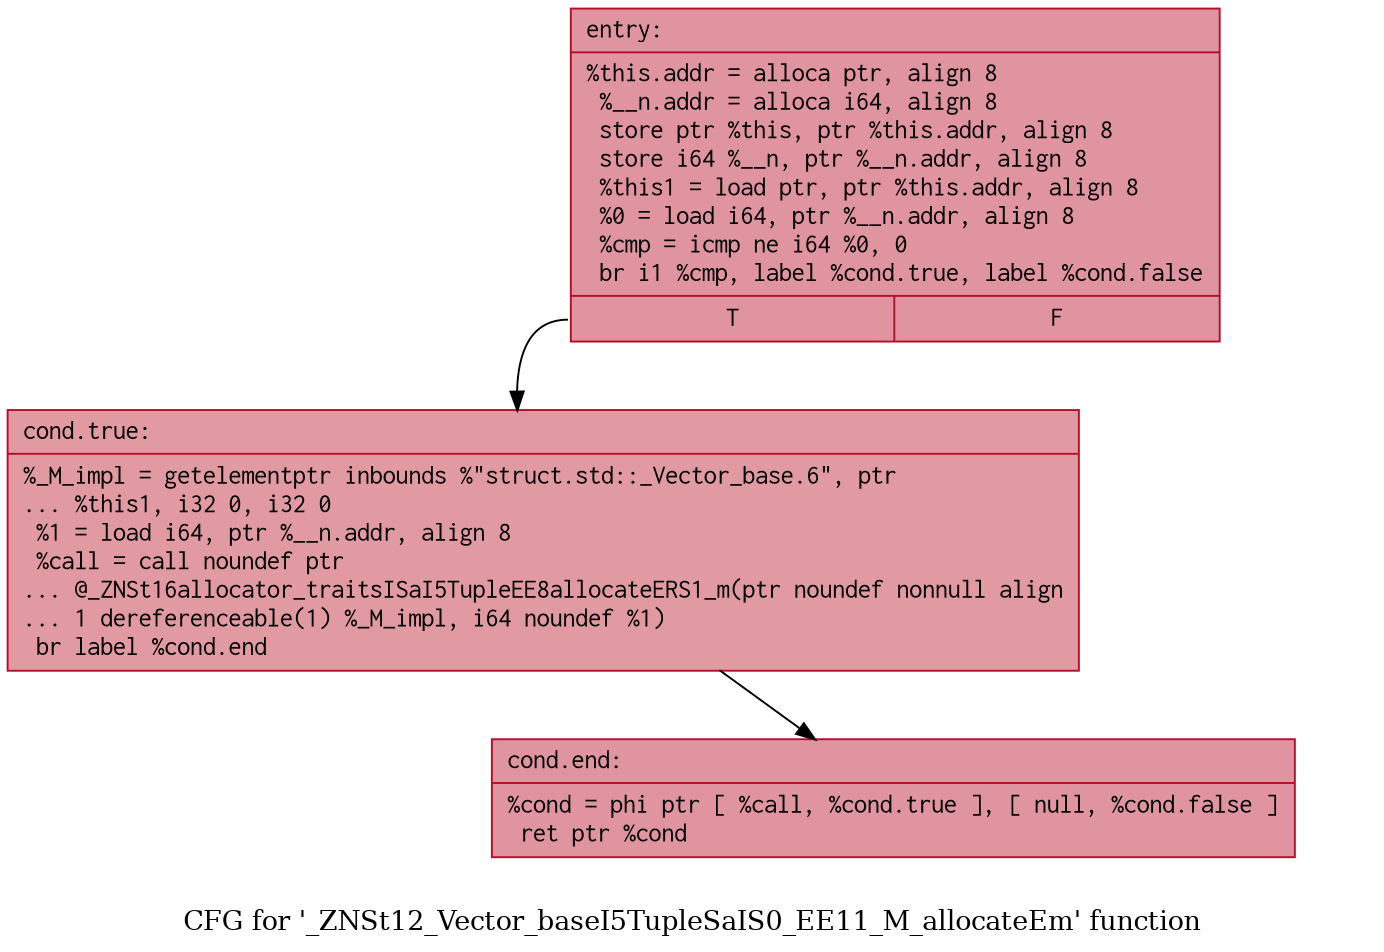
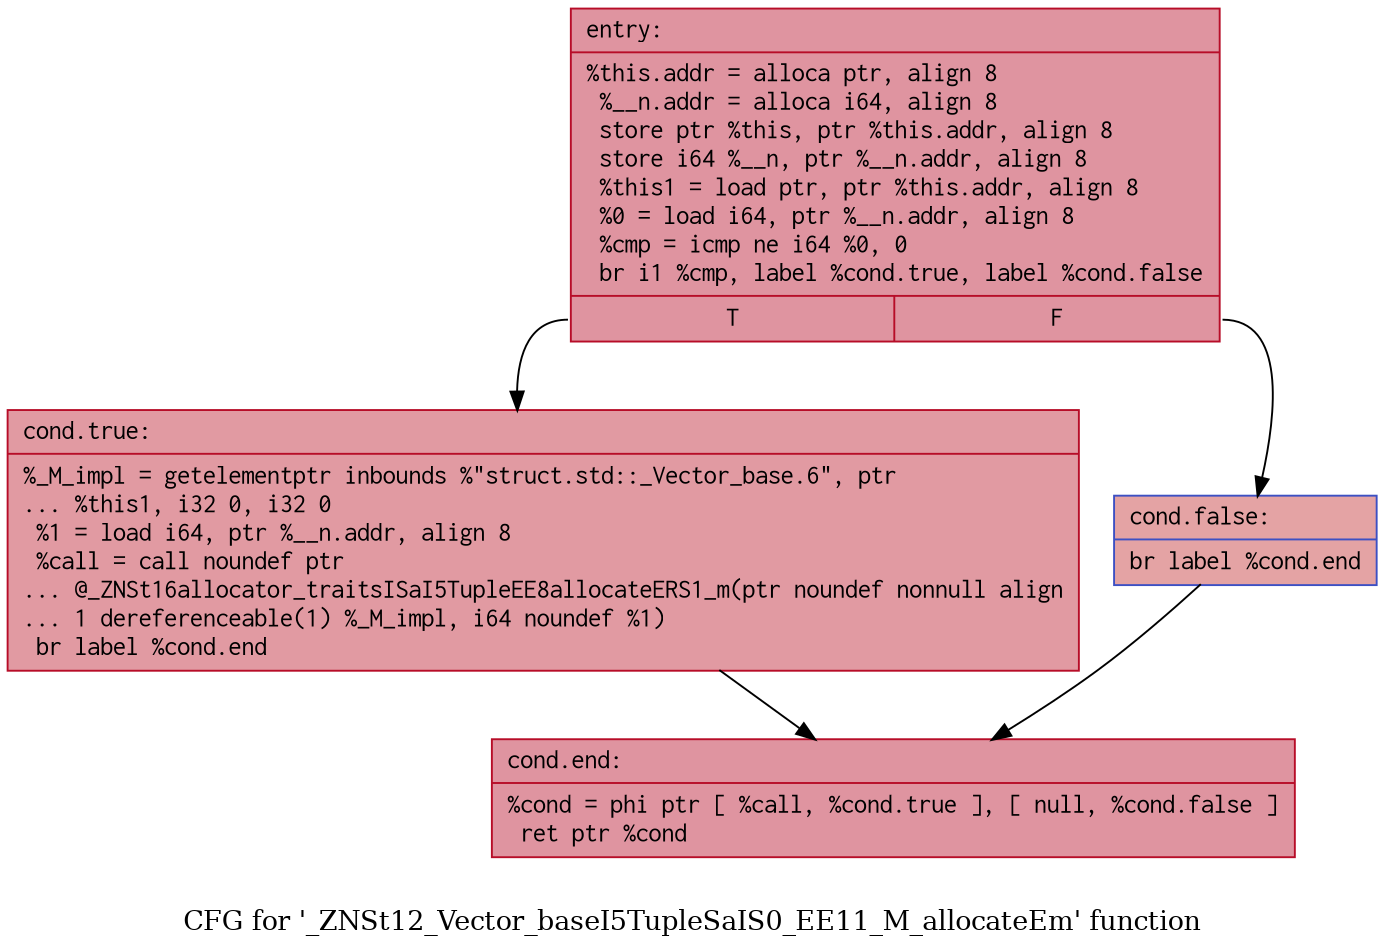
node "cond.false:": added
